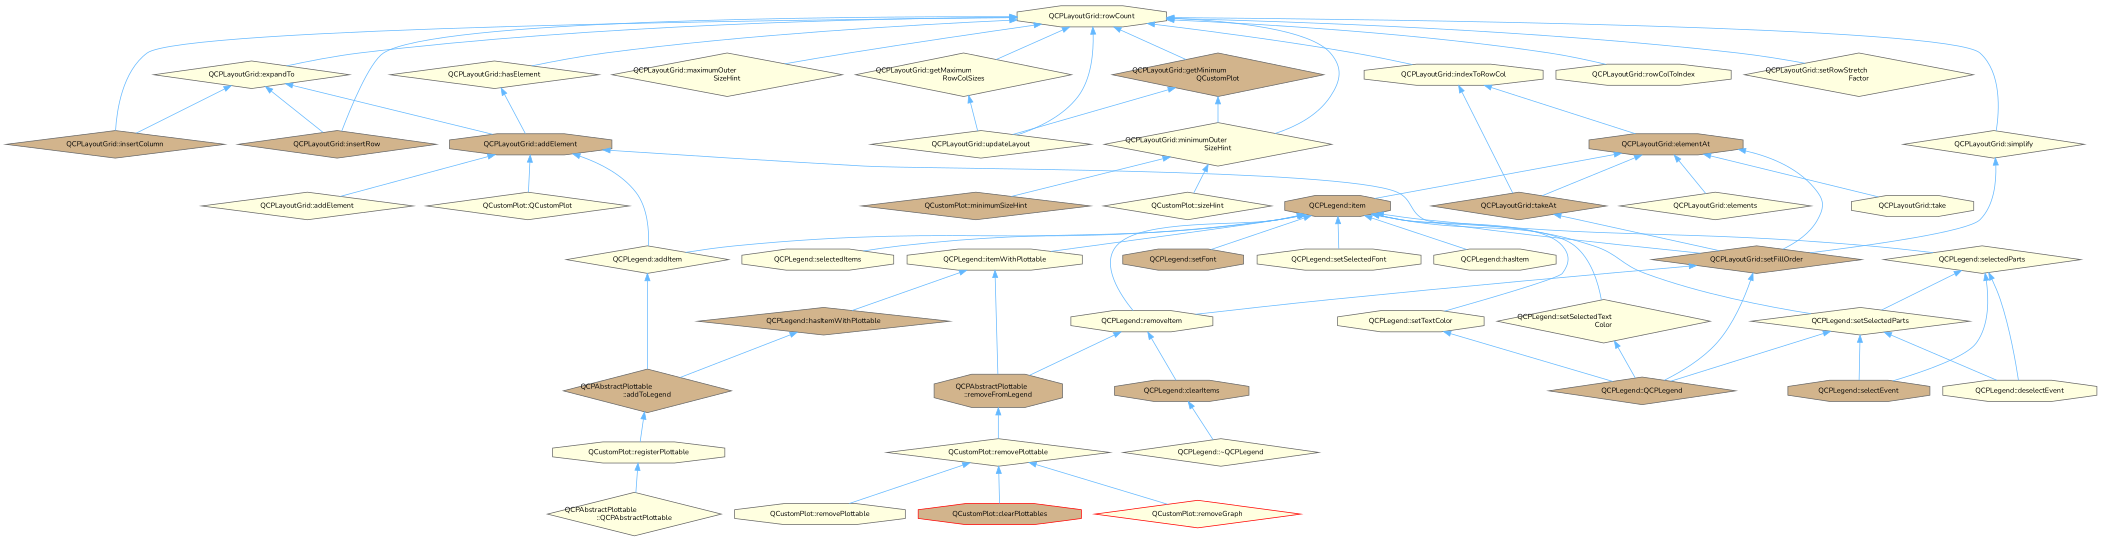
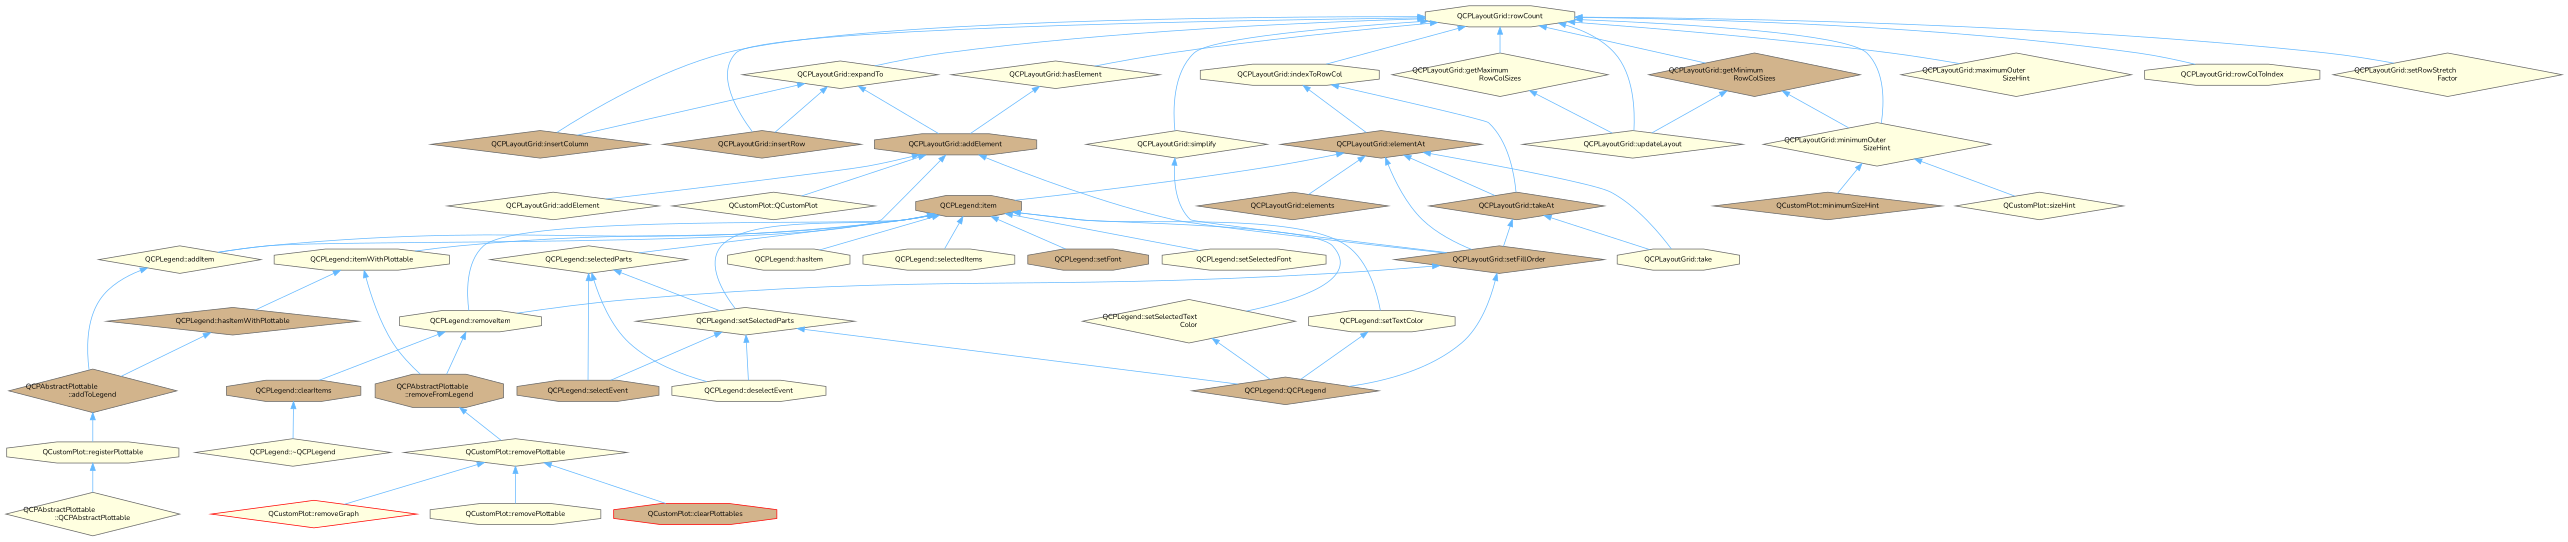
node "QCPLayoutGrid::getMinimum QCustomPlot": label "QCPLayoutGrid::getMinimum QCustomPlot" -> "QCPLayoutGrid::getMinimum RowColSizes"
node "QCPLayoutGrid::elementAt": shape octagon -> diamond
node "QCPLayoutGrid::elements": fillcolor lightyellow -> tan
edge "QCPLayoutGrid::take" -> "QCPLayoutGrid::takeAt": added
